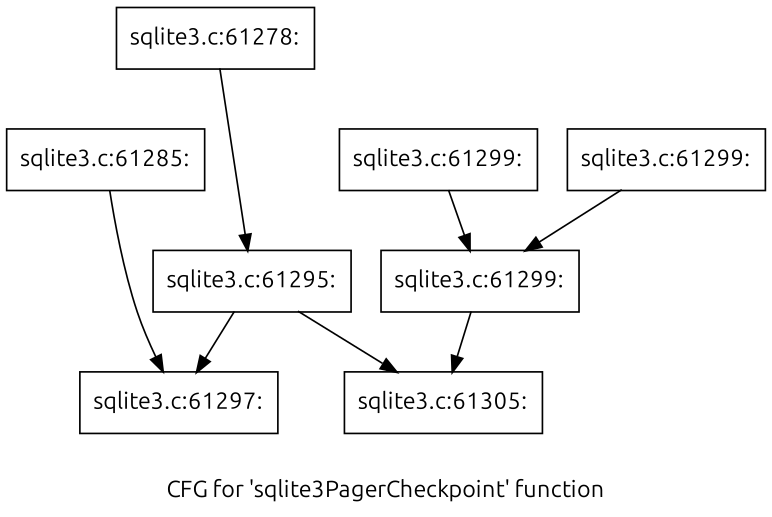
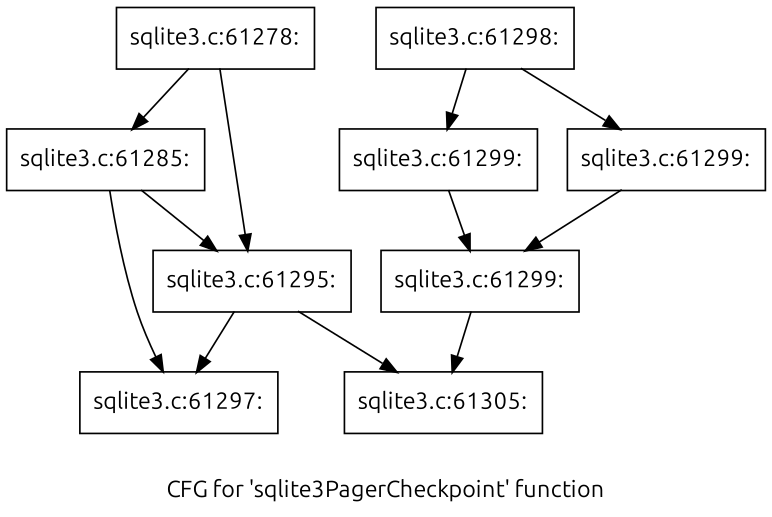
node "sqlite3.c:61298:": added
edge "sqlite3.c:61278:" -> "sqlite3.c:61285:": added
edge "sqlite3.c:61285:" -> "sqlite3.c:61295:": added
